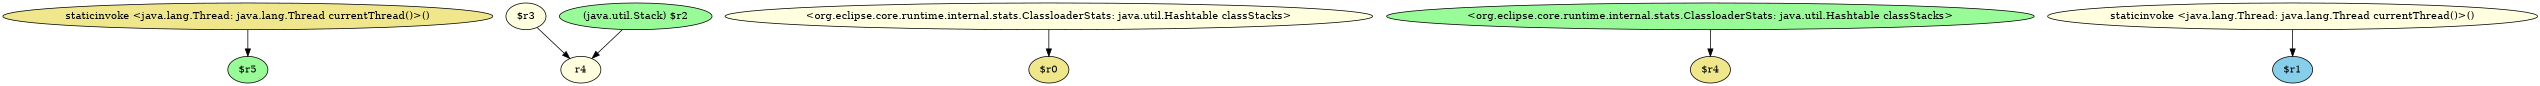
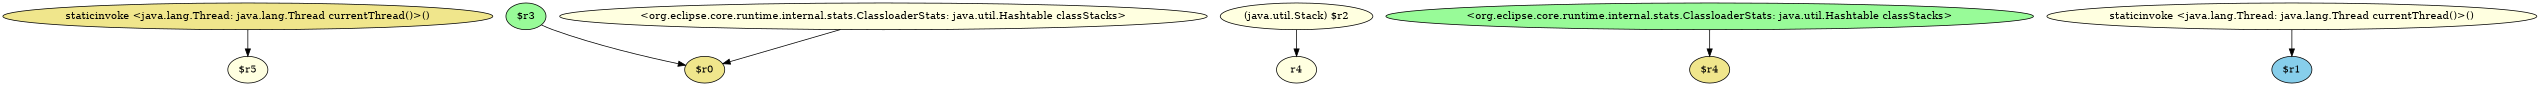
node "$r3": fillcolor lightyellow -> palegreen
node "(java.util.Stack) $r2": fillcolor palegreen -> lightyellow
edge "$r3" -> "r4": now "$r3" -> "$r0"
node "$r5": fillcolor palegreen -> lightyellow
